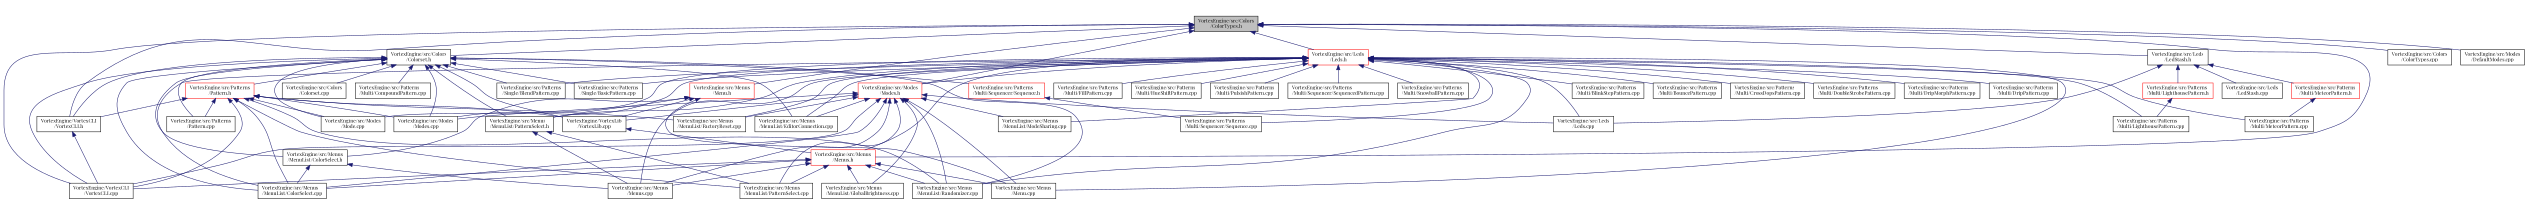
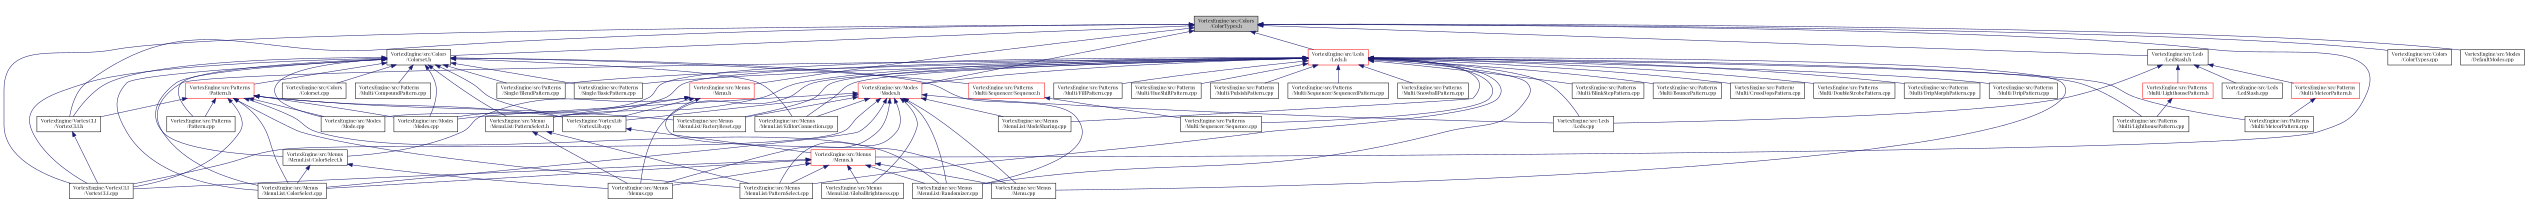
edge "VortexEngine/src/Menus /Menus.h" -> "VortexEngine/src/Leds /Leds.h": now "VortexEngine/src/Menus /MenuList/PatternSelect.cpp" -> "VortexEngine/src/Leds /Leds.h"
